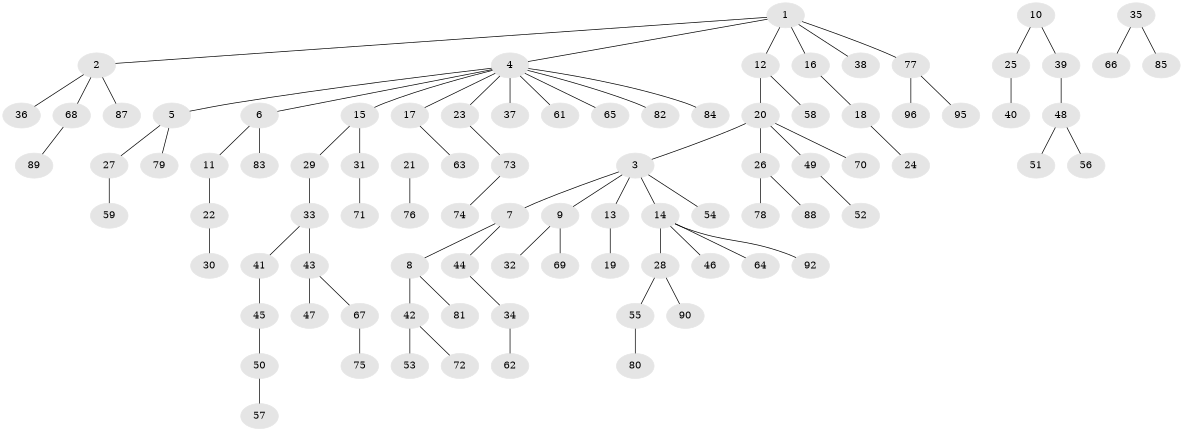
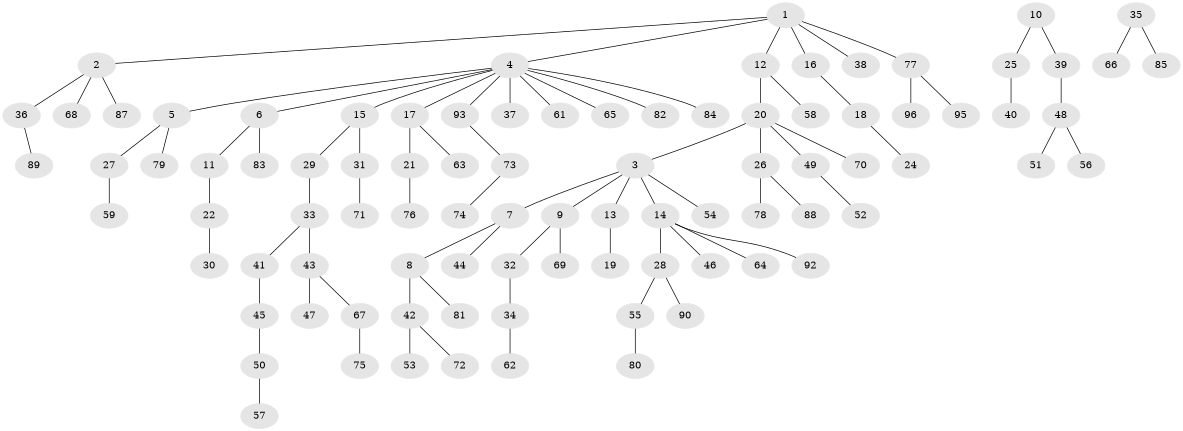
node "23": label "23" -> "93"
edge "68" -- "89": now "36" -- "89"
edge "17" -- "21": added
edge "44" -- "34": now "32" -- "34"
